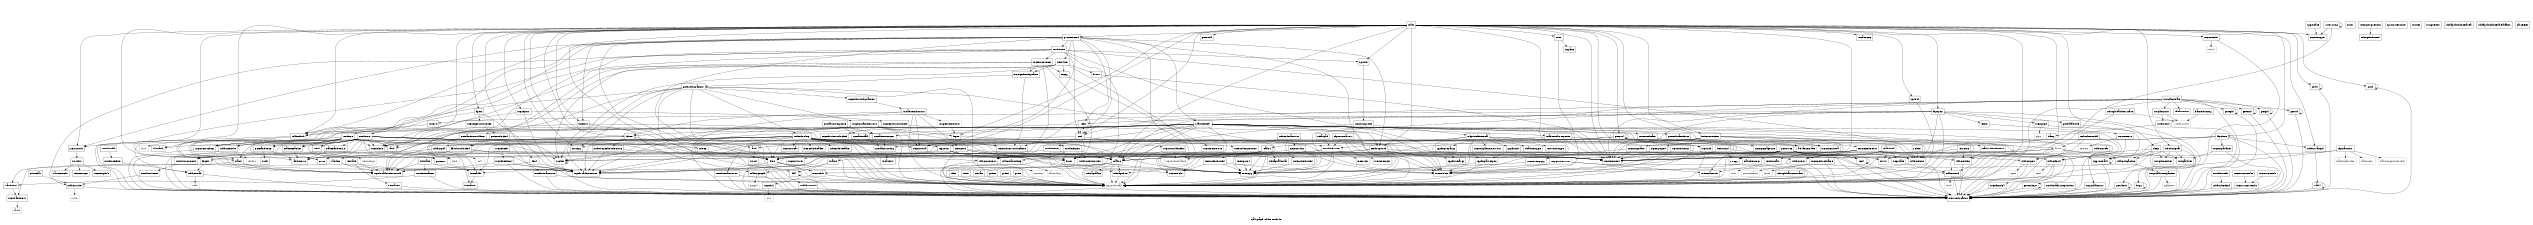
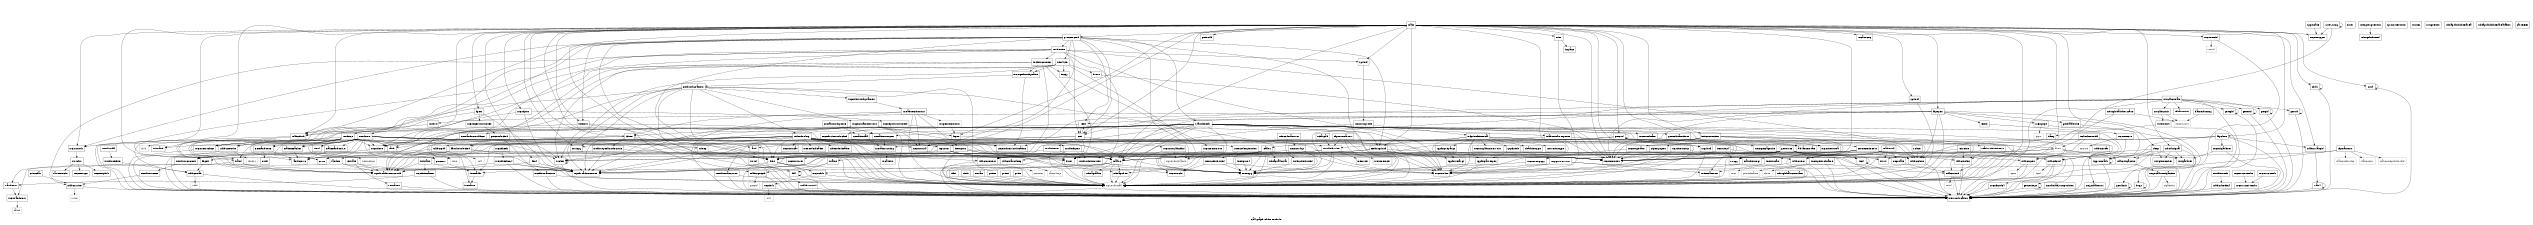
edge "exit" -> "__pthread_return_void": added
